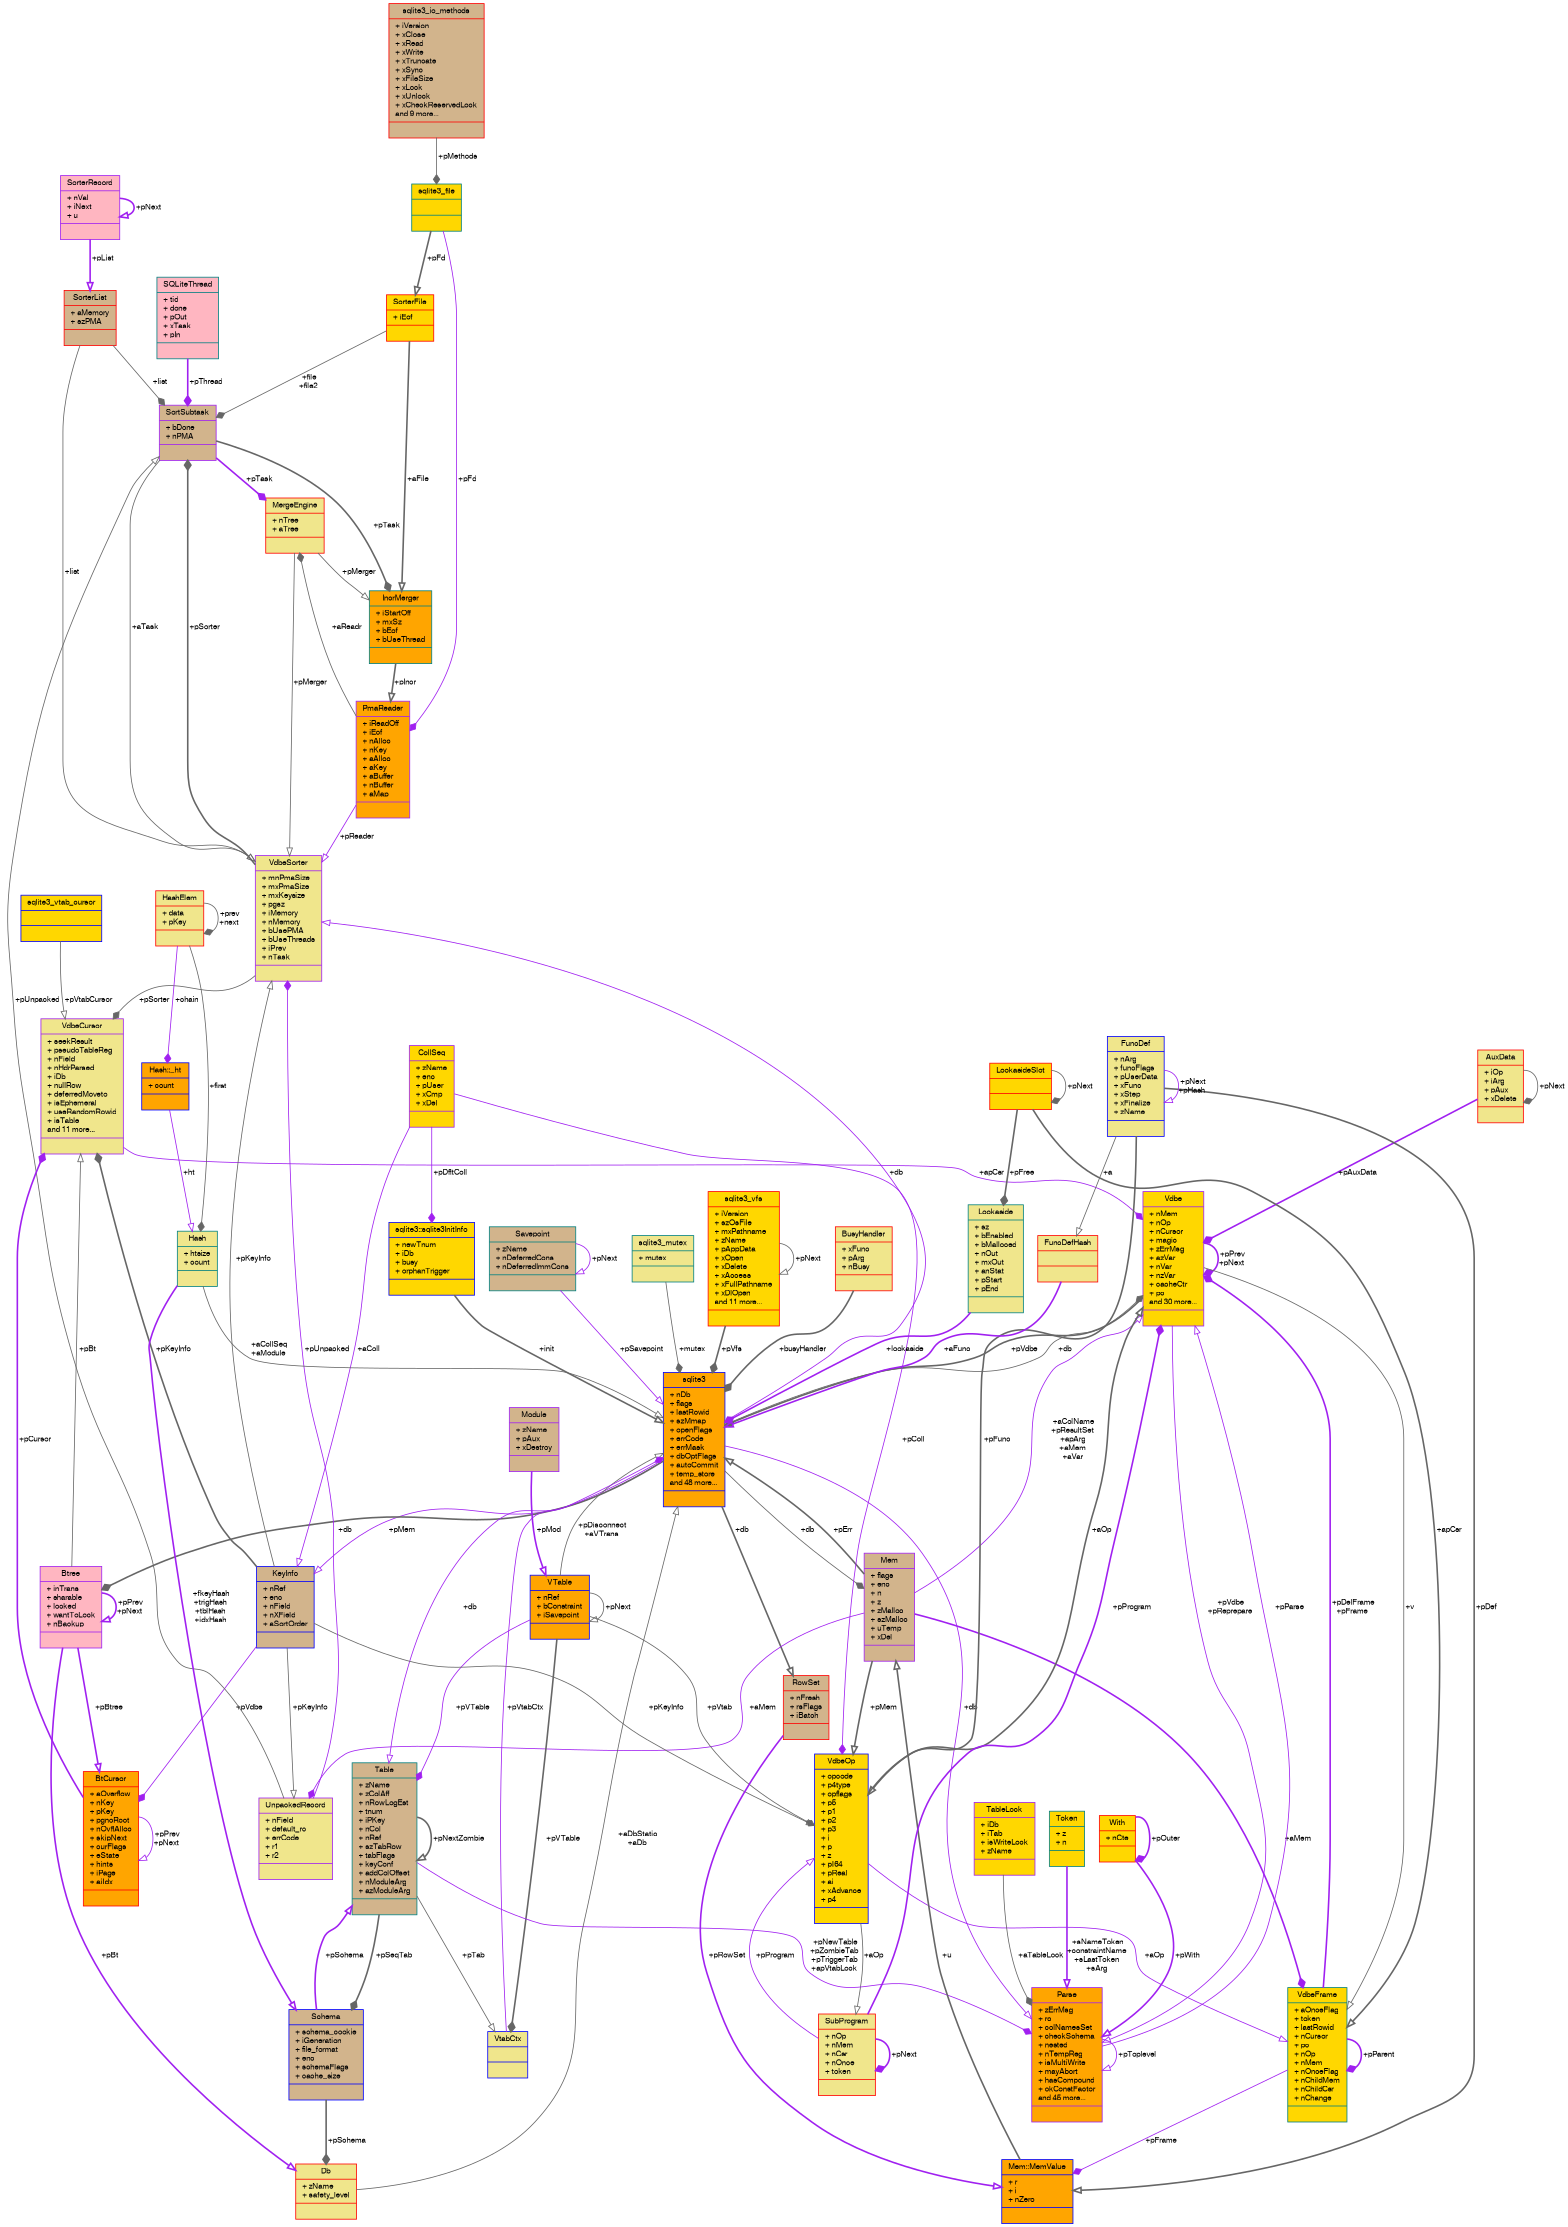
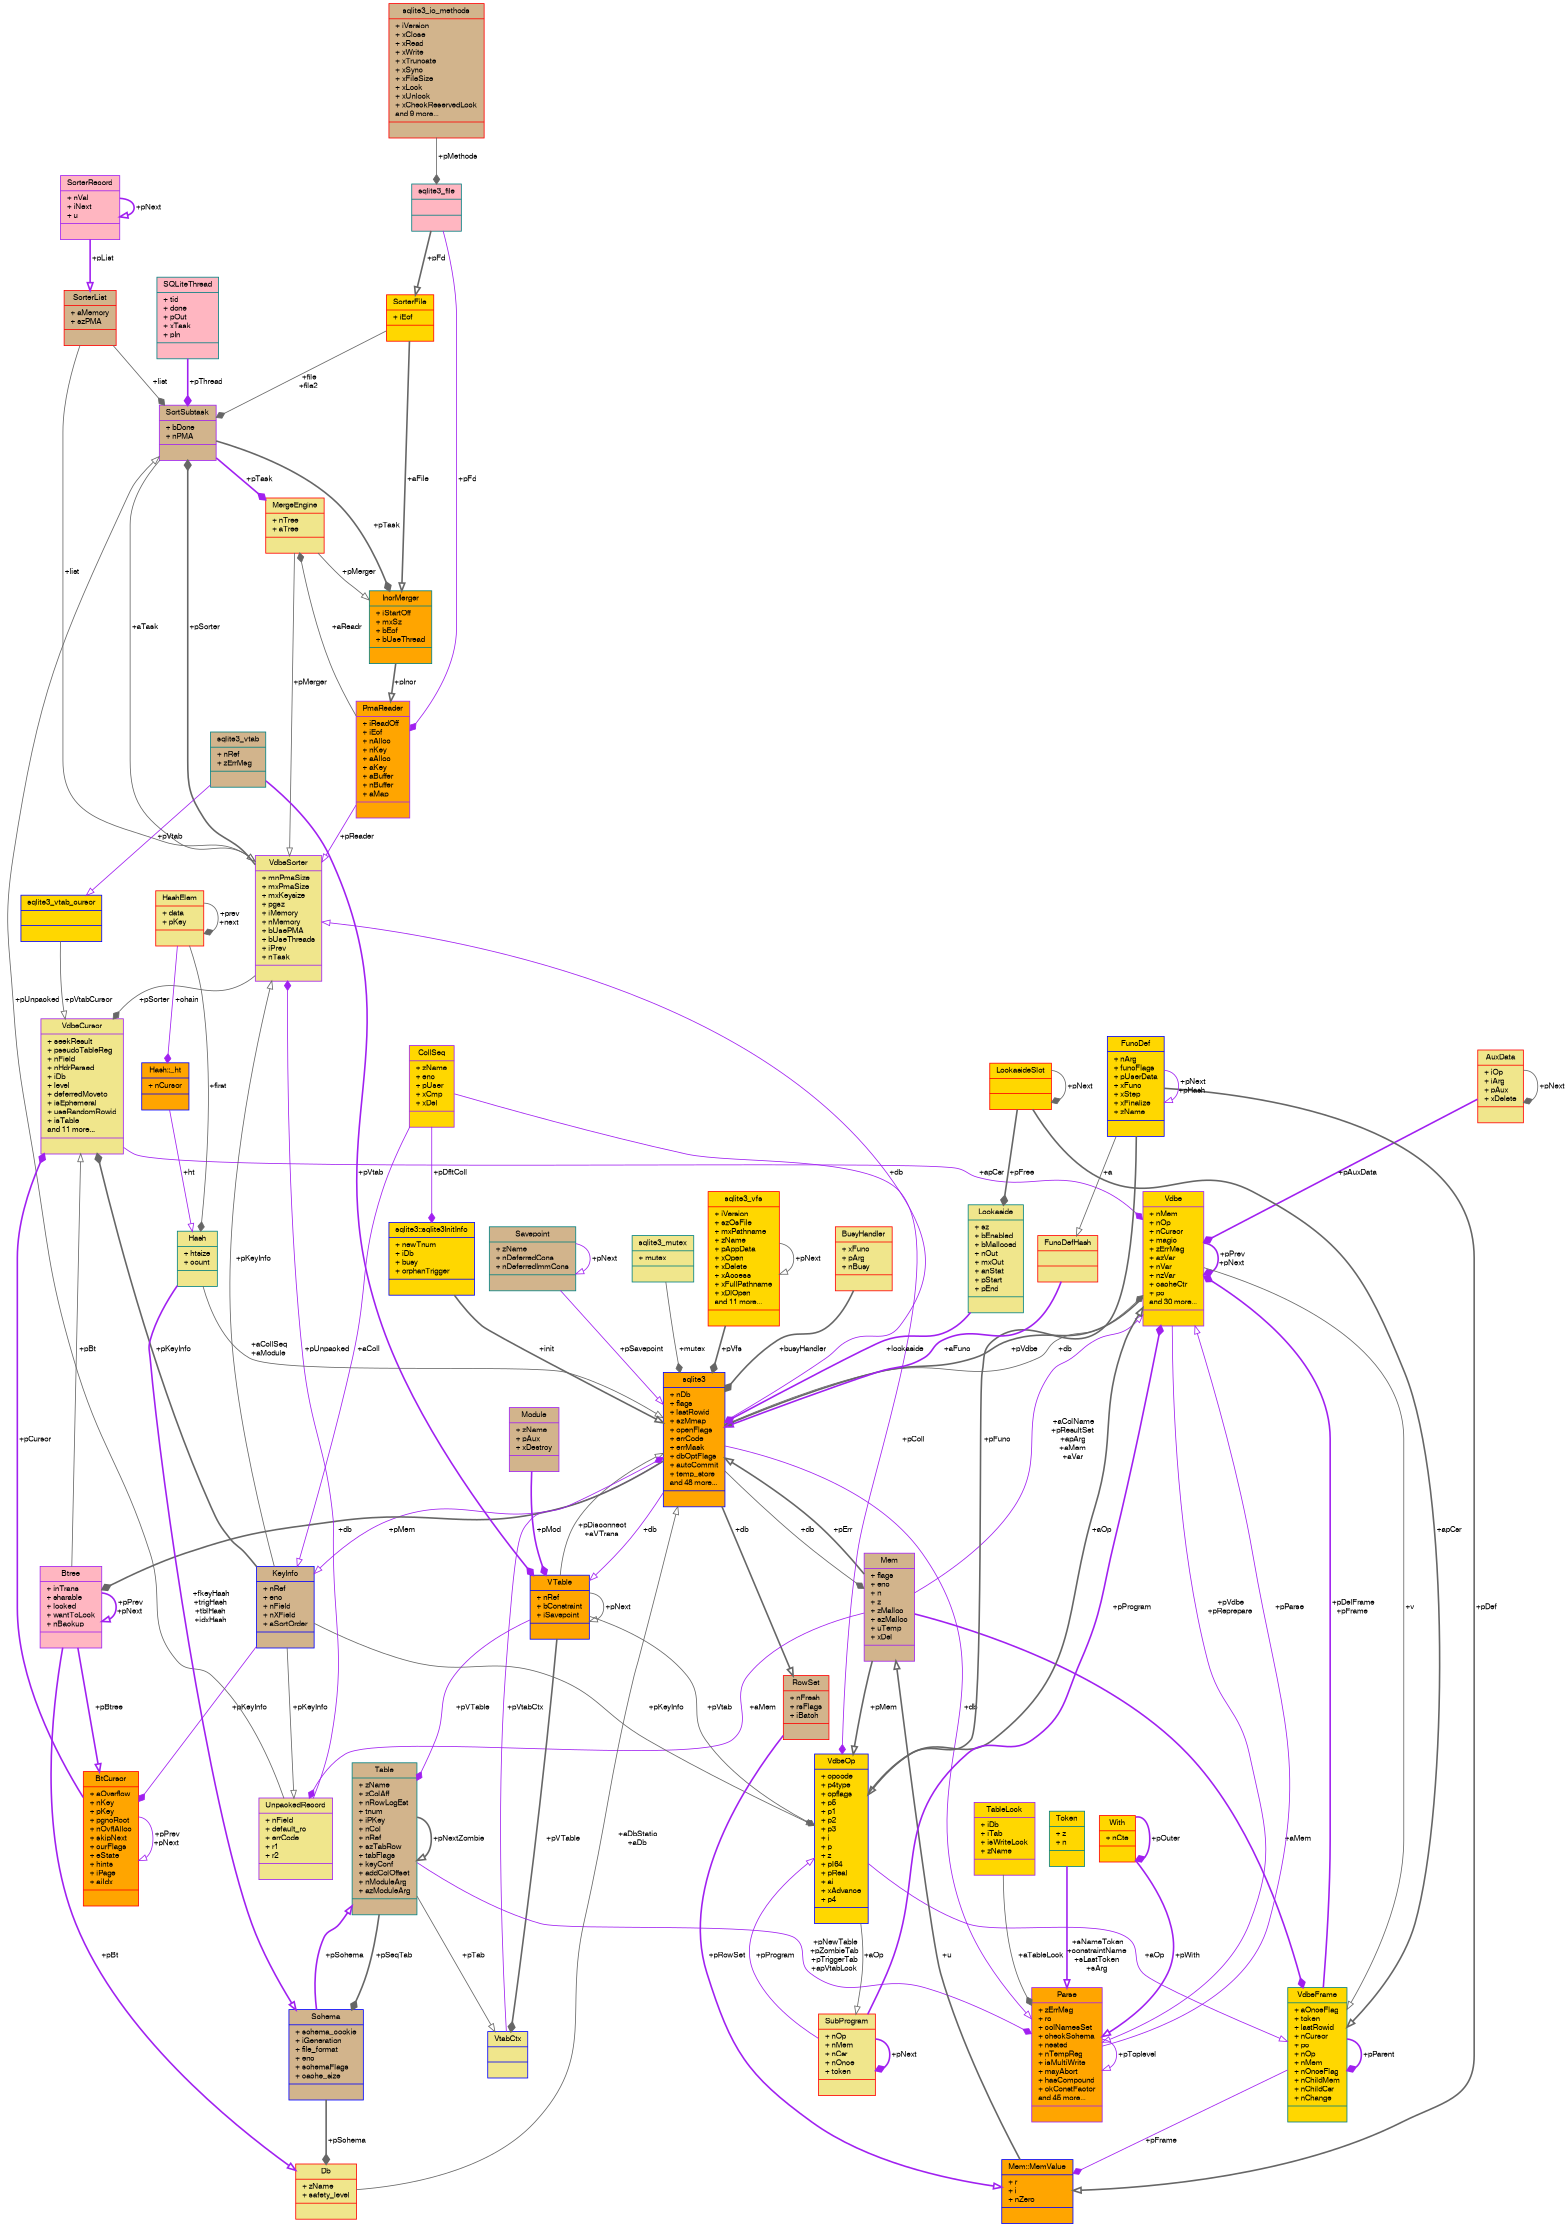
node "sqlite3_file": fillcolor gold -> lightpink
node "sqlite3_vtab": added
node "VdbeCursor": text "+ nullRow" -> "+ level"
node "Hash::_ht": text "+ count" -> "+ nCursor"
node "FuncDef": fillcolor khaki -> gold
edge "Module" -> "VTable": arrowhead onormal -> diamond
edge "sqlite3" -> "Table": now "sqlite3" -> "VTable"
edge "KeyInfo" -> "BtCursor": label " +pVdbe" -> " +pKeyInfo"
